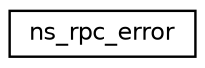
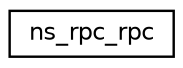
node "ns_rpc_error": label "ns_rpc_error" -> "ns_rpc_rpc"
